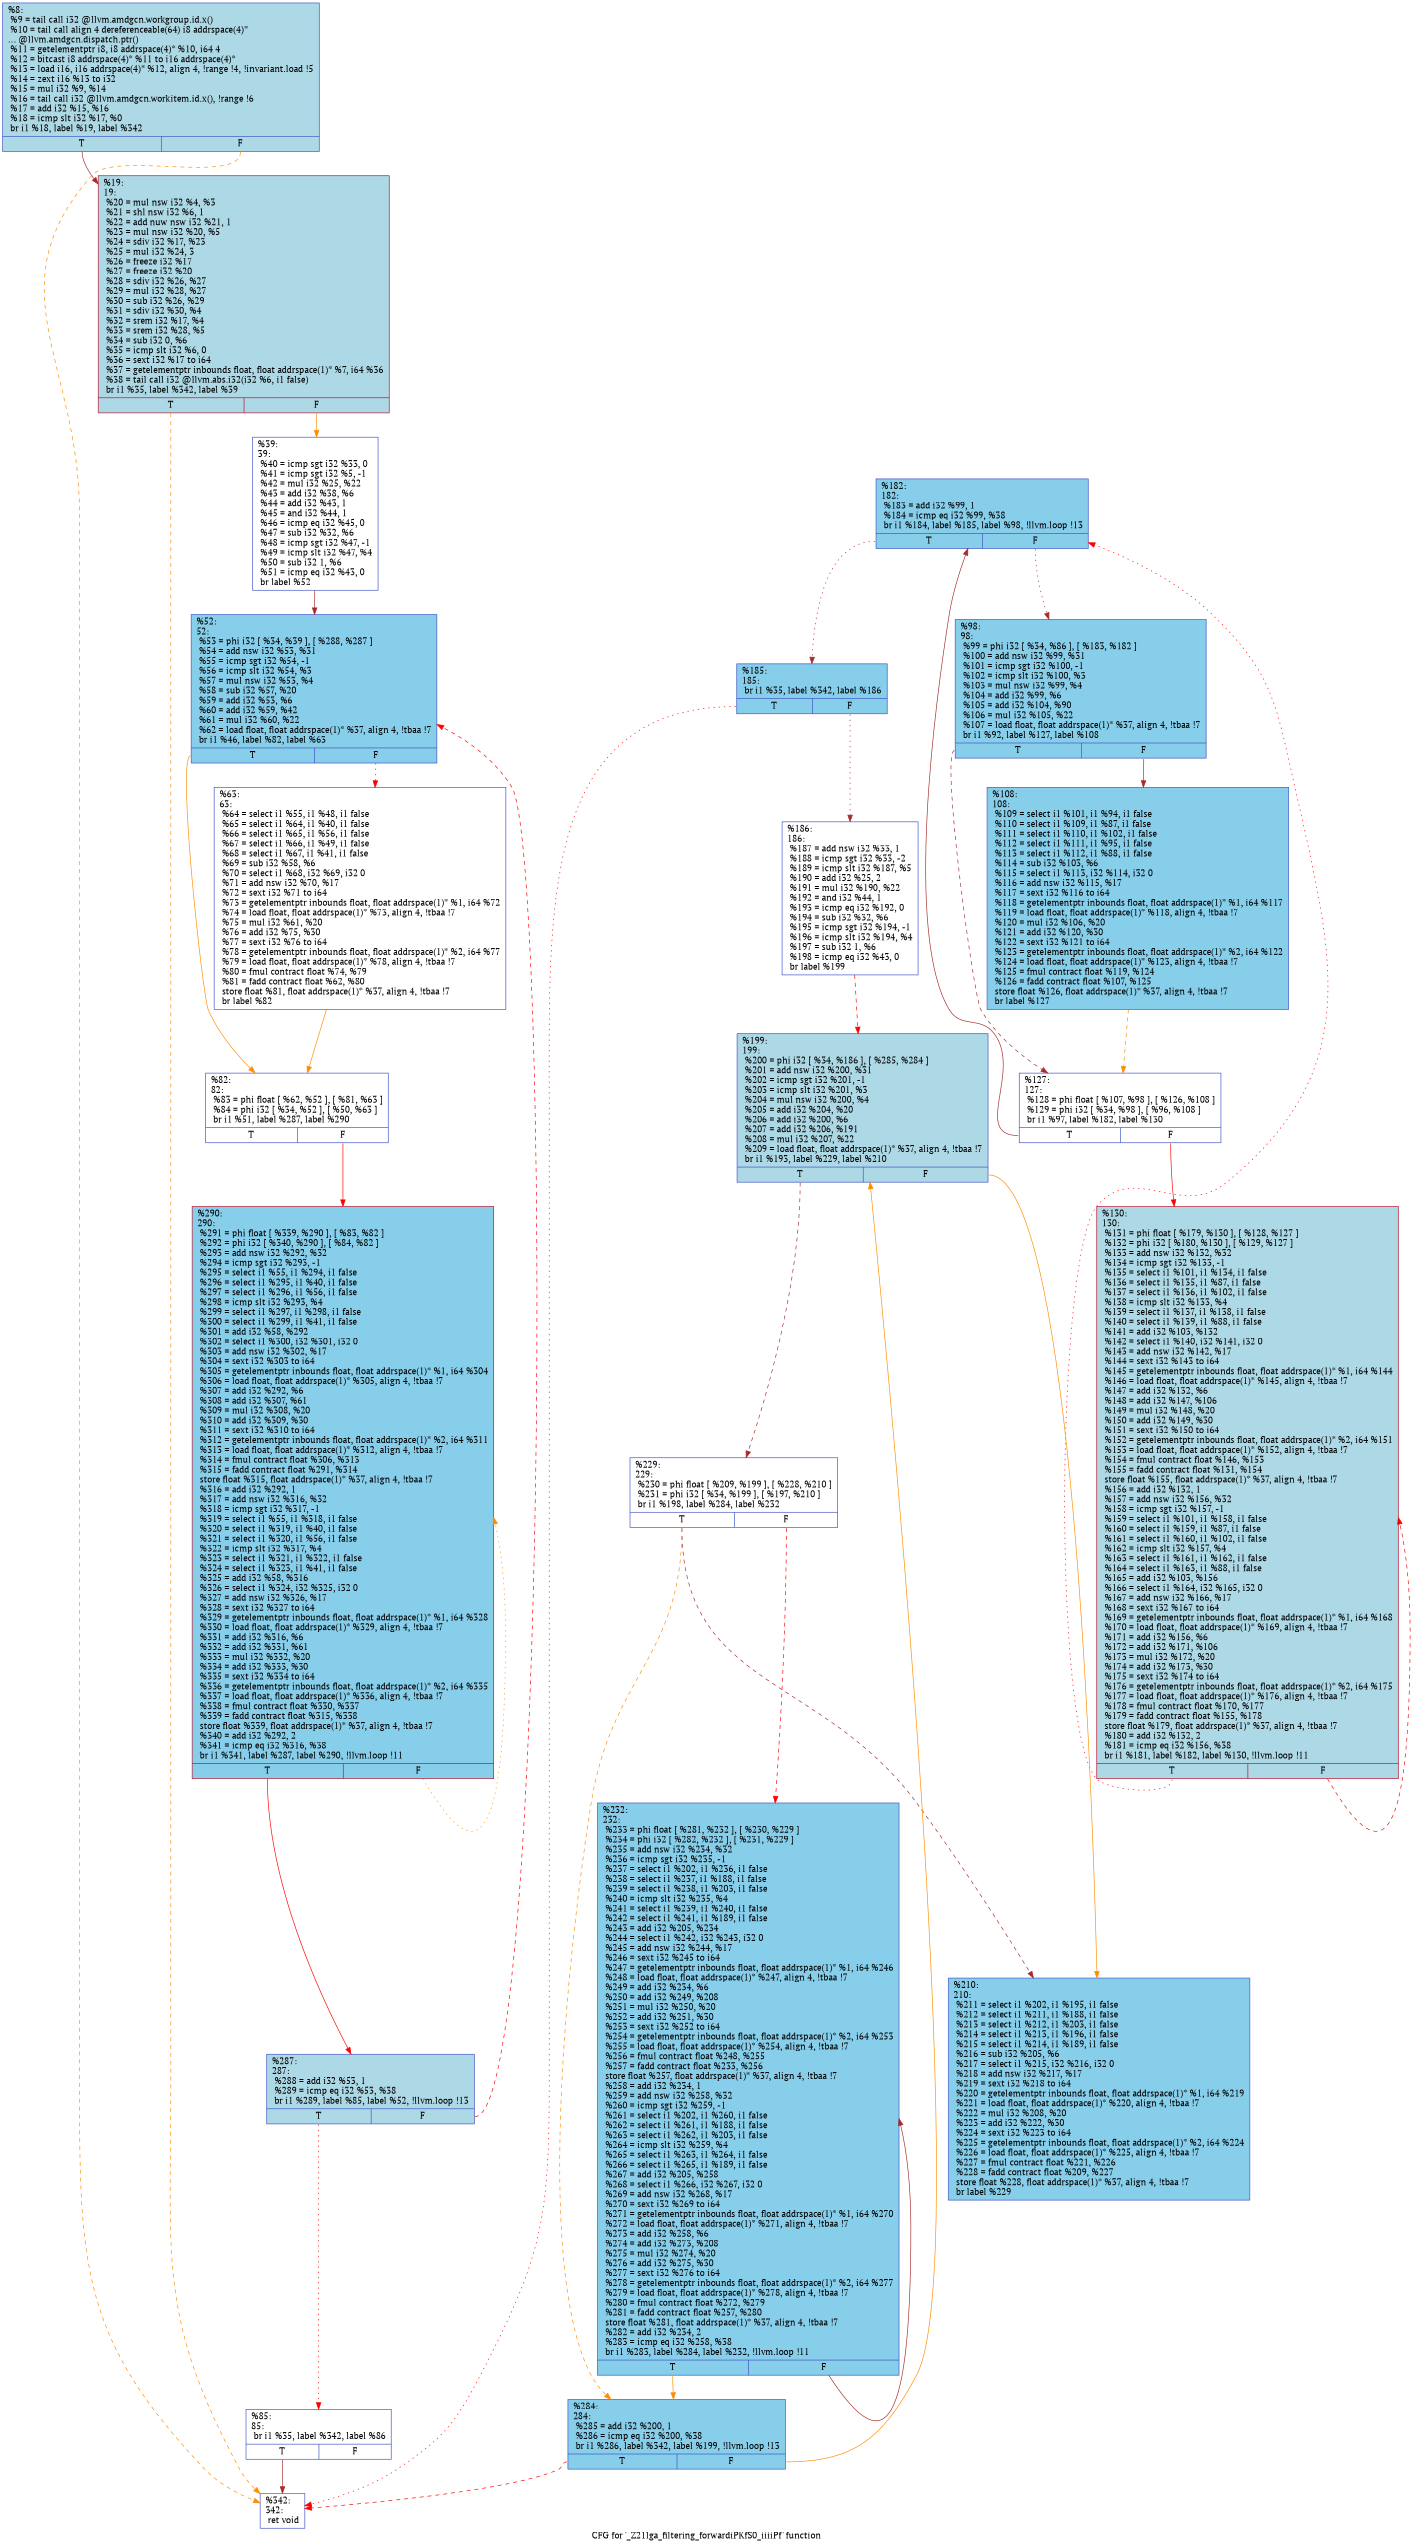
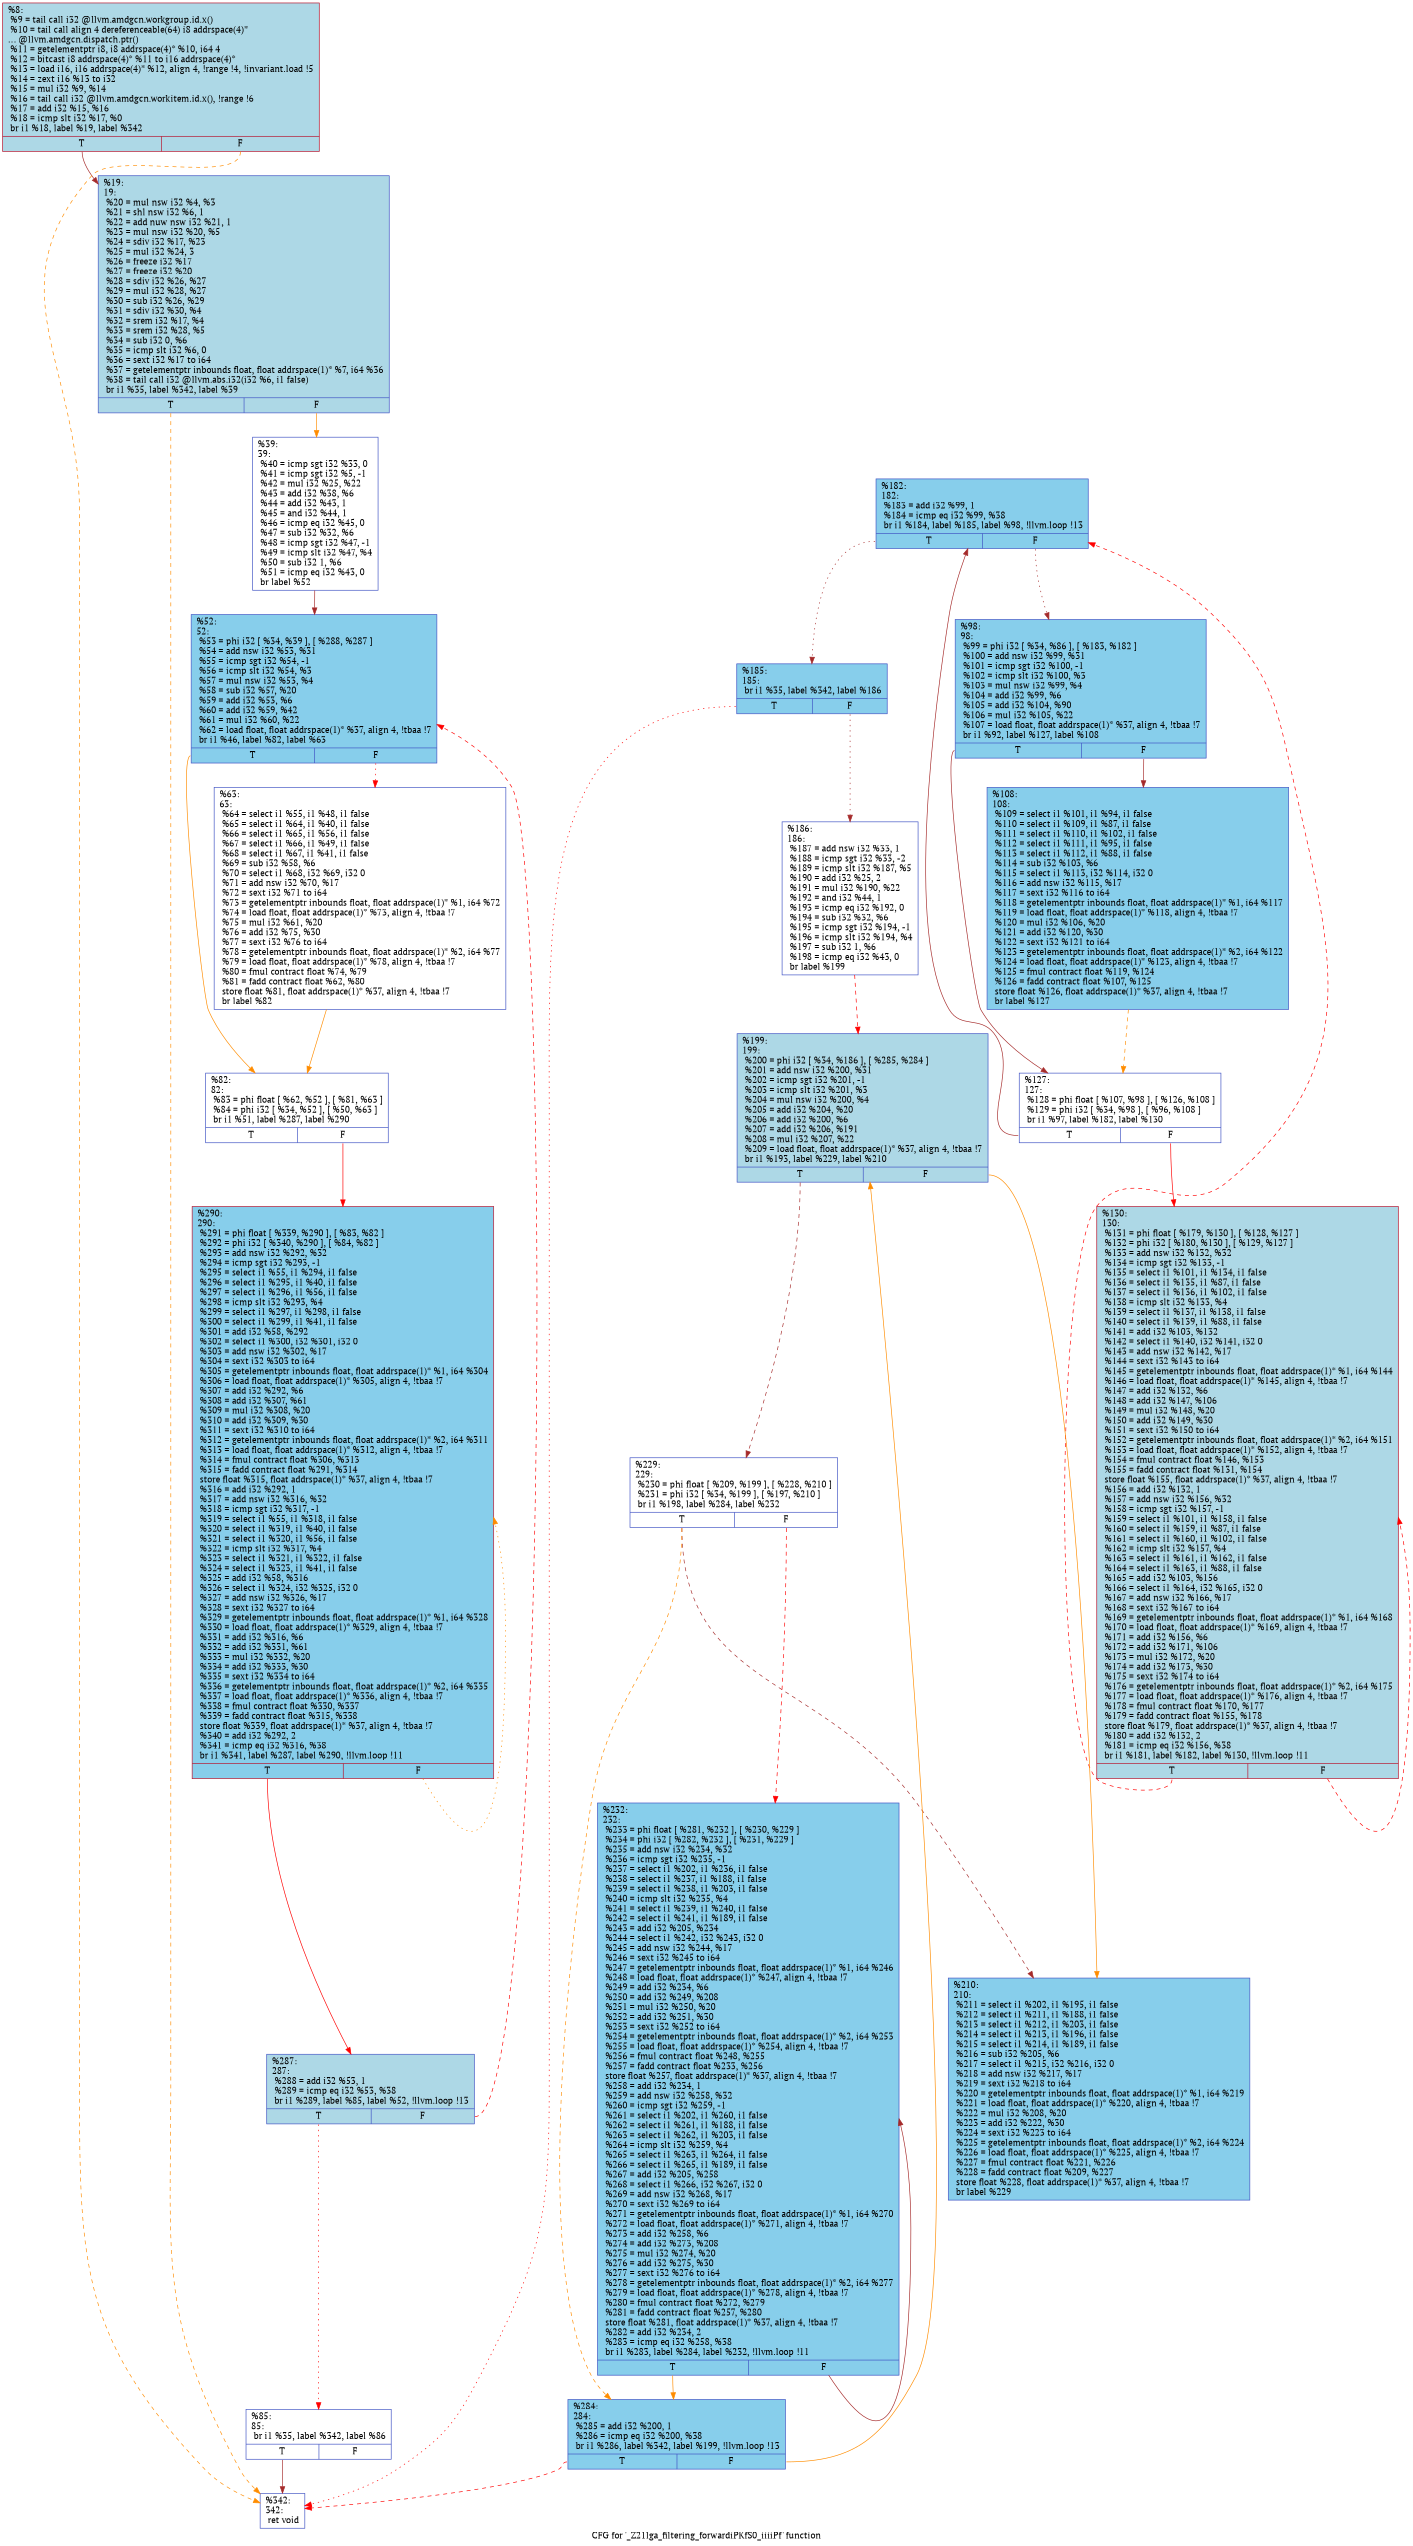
node "%8:": color #3d50c3ff -> #b70d28ff
node "%19:": color #b70d28ff -> #3d50c3ff
edge "%98:" -> "%127:": style dashed -> solid
edge "%130:" -> "%182:": style dotted -> dashed
